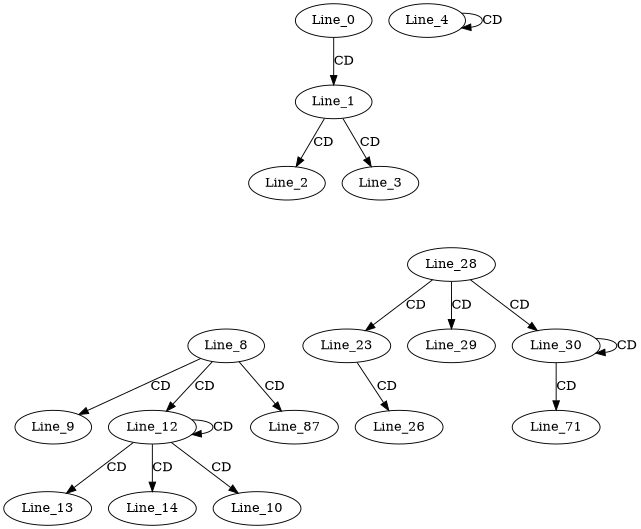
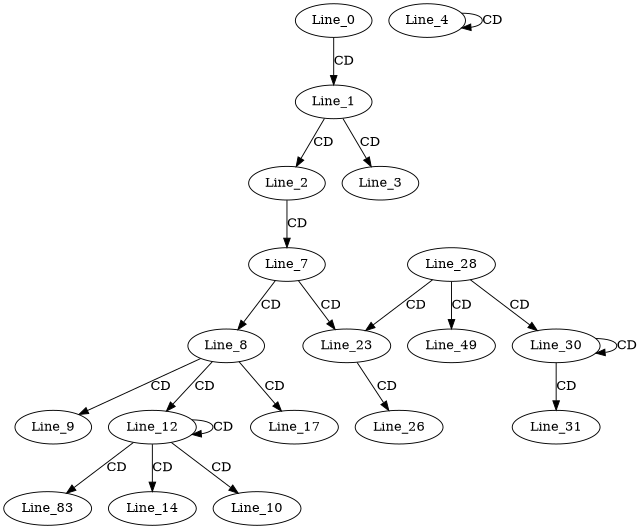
node "Line_7": added
node "Line_29": label "Line_29" -> "Line_49"
node "Line_87": label "Line_87" -> "Line_17"
node "Line_71": label "Line_71" -> "Line_31"
node "Line_13": label "Line_13" -> "Line_83"
